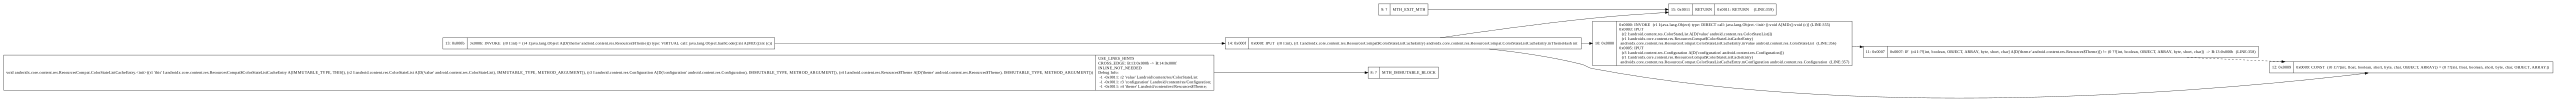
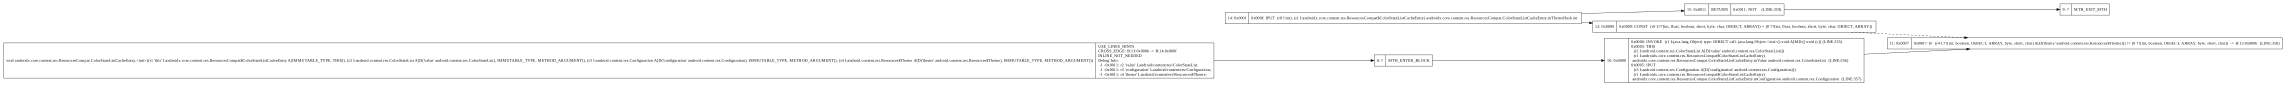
edge "9: ?" -> "15: 0x0011": reversed
node "15: 0x0011": text "0x0011: RETURN    (LINE:359)" -> "0x0011: NOT    (LINE:359)"
node "10: 0x0000": text "0x0003: IPUT" -> "0x0003: THIS"
node "13: 0x000b": removed
edge "14: 0x000f" -> "10: 0x0000": now "8: ?" -> "10: 0x0000"
edge "11: 0x0007" -> "12: 0x0009": reversed
node "8: ?": text "MTH_IMMUTABLE_BLOCK" -> "MTH_ENTER_BLOCK"
